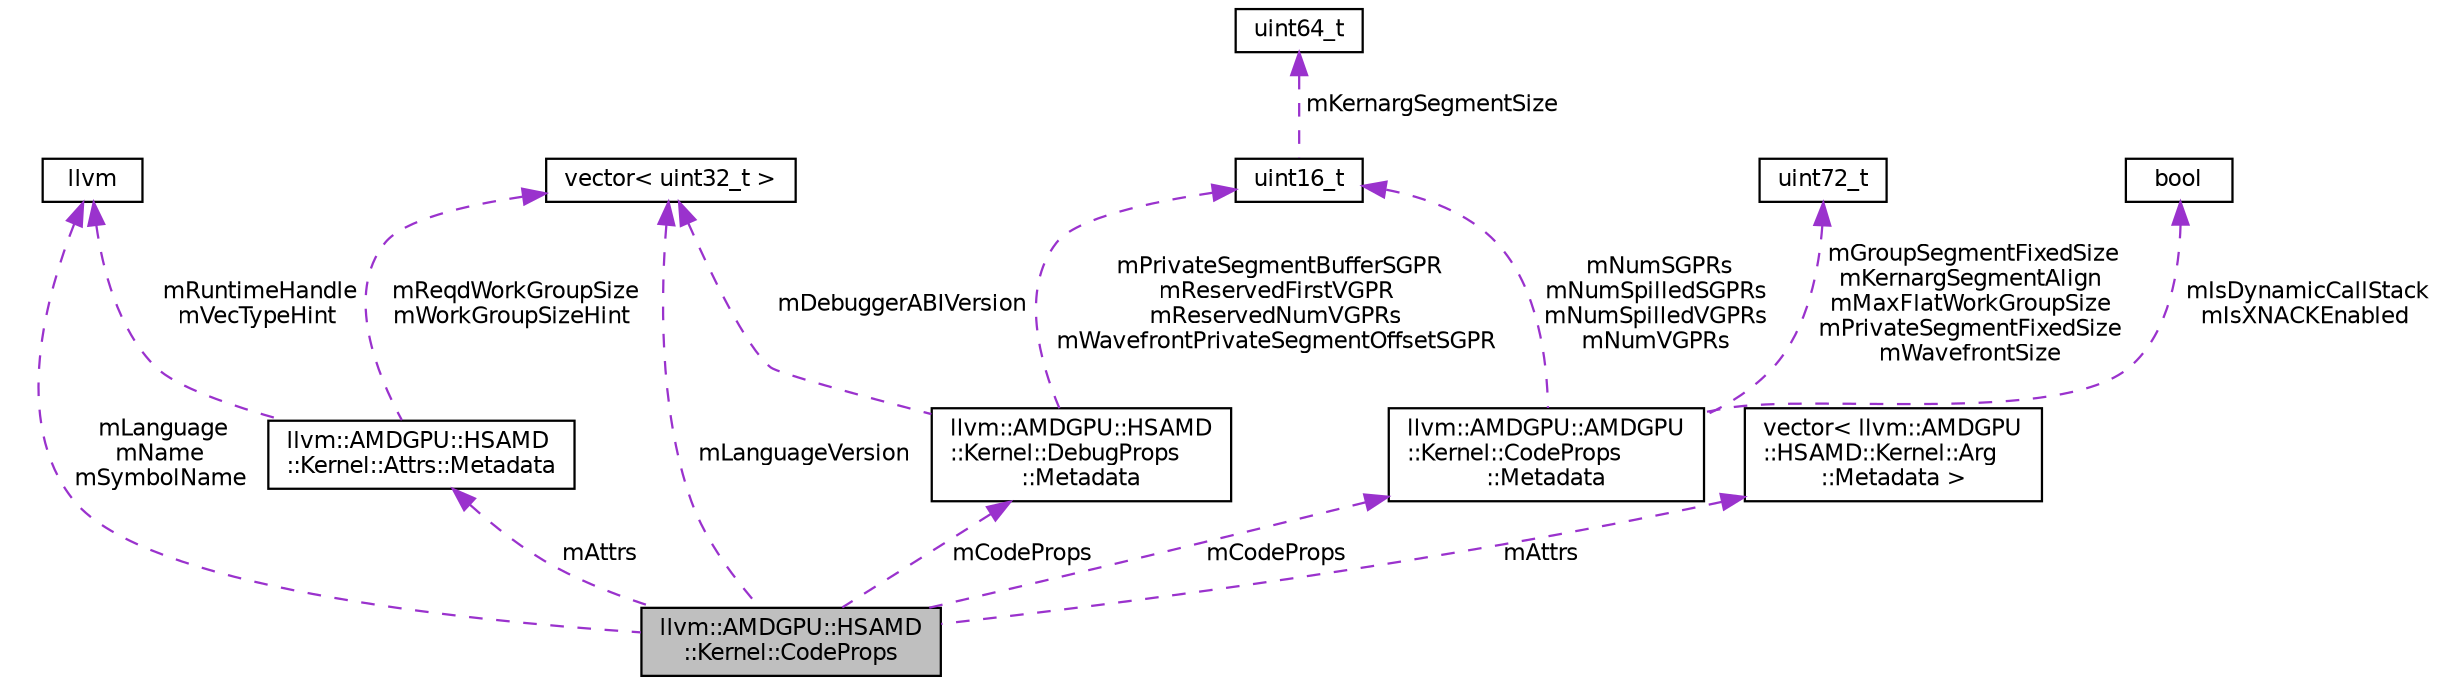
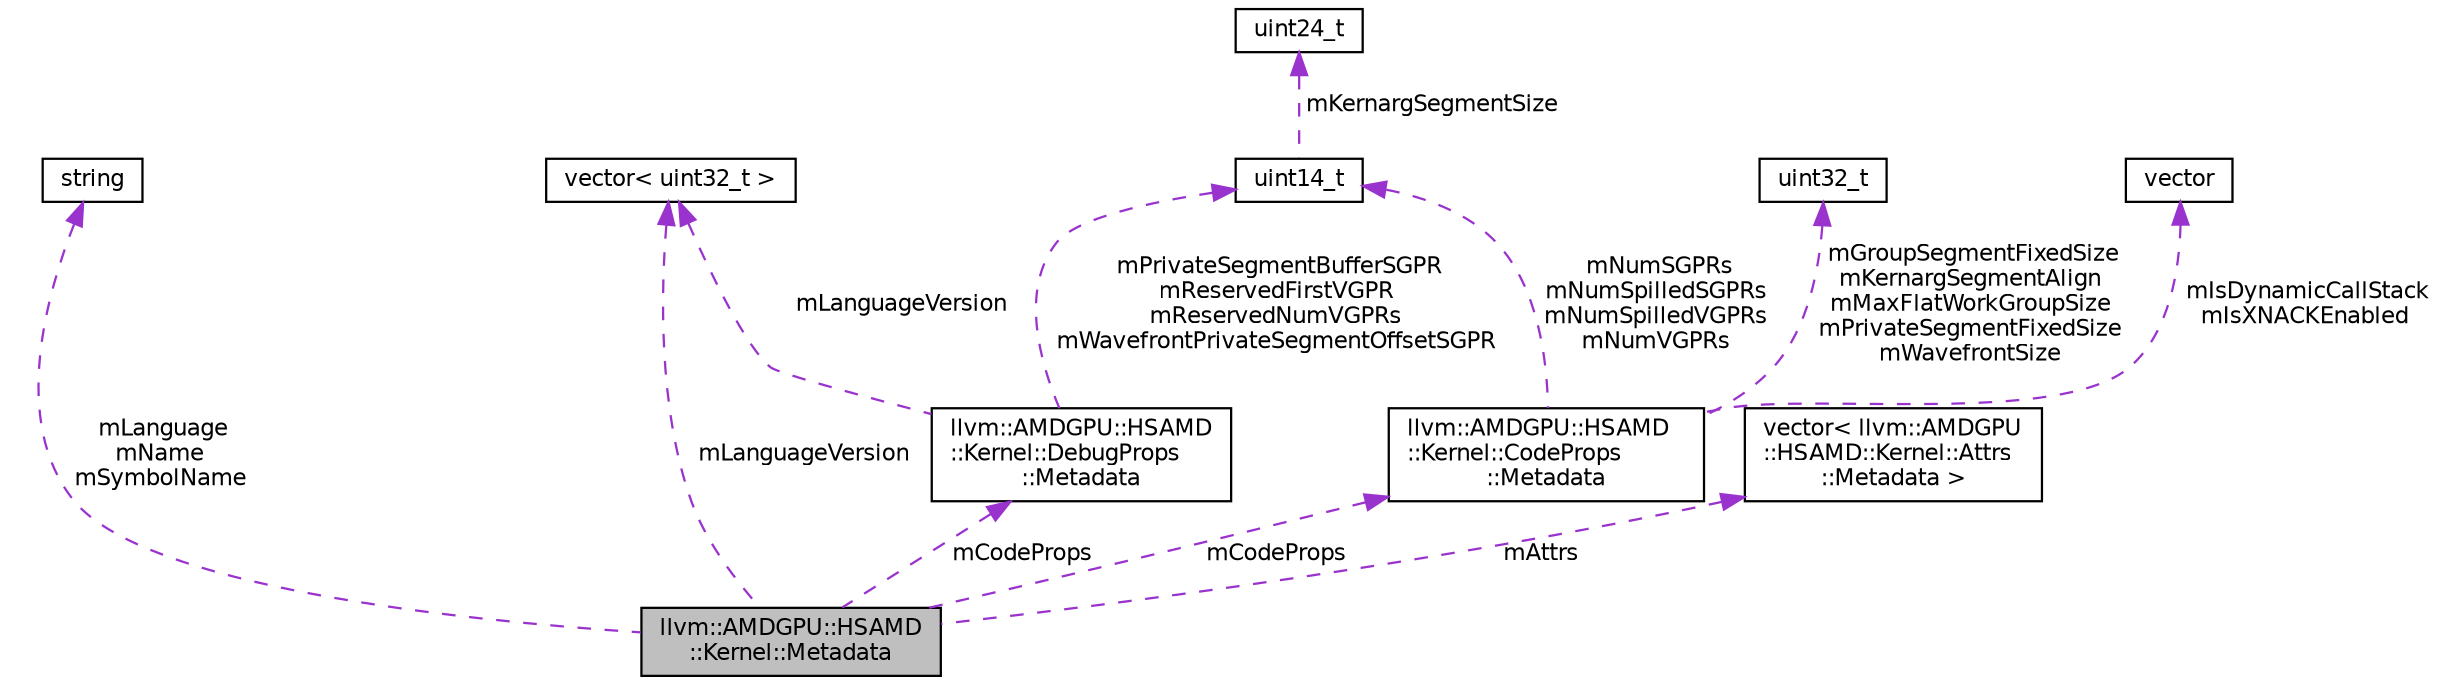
node "uint64_t": label "uint64_t" -> "uint24_t"
node "llvm": label "llvm" -> "string"
node "uint16_t": label "uint16_t" -> "uint14_t"
node "uint72_t": label "uint72_t" -> "uint32_t"
node "bool": label "bool" -> "vector"
edge "llvm::AMDGPU::HSAMD ::Kernel::DebugProps ::Metadata" -> "vector< uint32_t >": label " mDebuggerABIVersion" -> " mLanguageVersion"
node "llvm::AMDGPU::HSAMD ::Kernel::Attrs::Metadata": removed
node "llvm::AMDGPU::AMDGPU ::Kernel::CodeProps ::Metadata": label "llvm::AMDGPU::AMDGPU ::Kernel::CodeProps ::Metadata" -> "llvm::AMDGPU::HSAMD ::Kernel::CodeProps ::Metadata"
node "vector< llvm::AMDGPU ::HSAMD::Kernel::Arg ::Metadata >": label "vector< llvm::AMDGPU ::HSAMD::Kernel::Arg ::Metadata >" -> "vector< llvm::AMDGPU ::HSAMD::Kernel::Attrs ::Metadata >"
node "llvm::AMDGPU::HSAMD ::Kernel::CodeProps": label "llvm::AMDGPU::HSAMD ::Kernel::CodeProps" -> "llvm::AMDGPU::HSAMD ::Kernel::Metadata"
